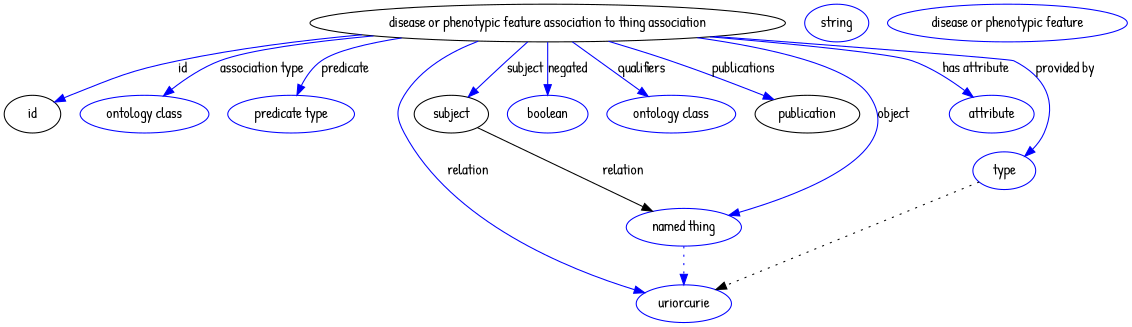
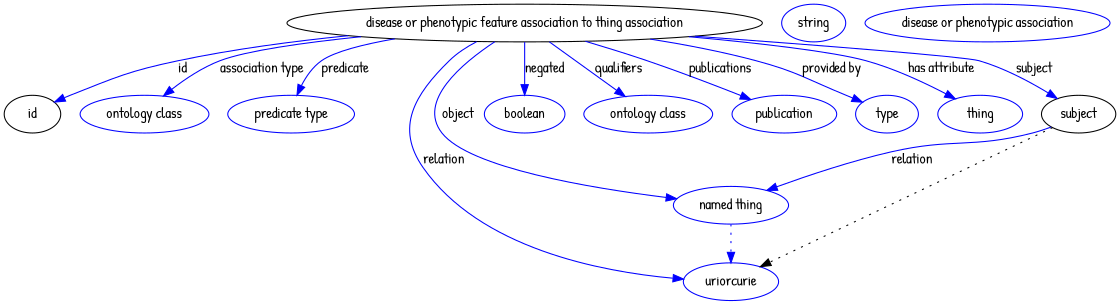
node "disease or phenotypic feature": label "disease or phenotypic feature" -> "disease or phenotypic association"
node "publication": color black -> blue
node "attribute": label "attribute" -> "thing"
edge "subject" -> "named thing": color black -> blue
edge "type" -> "uriorcurie": now "subject" -> "uriorcurie"
